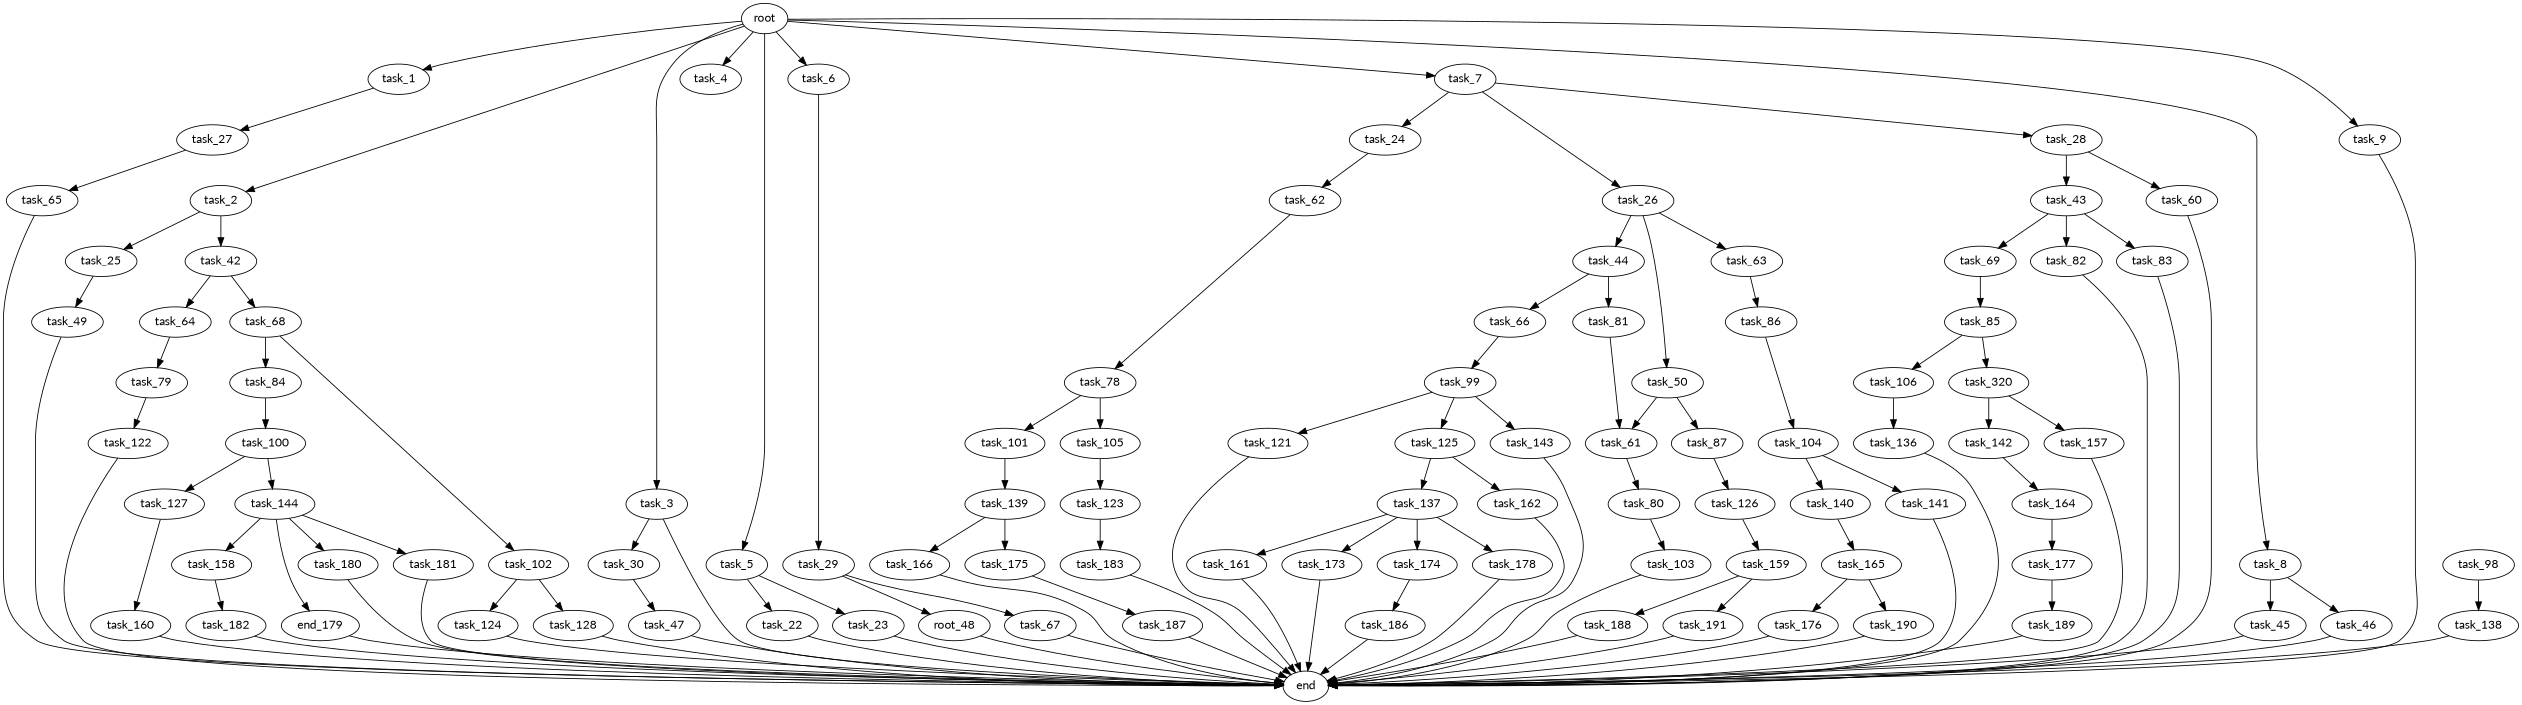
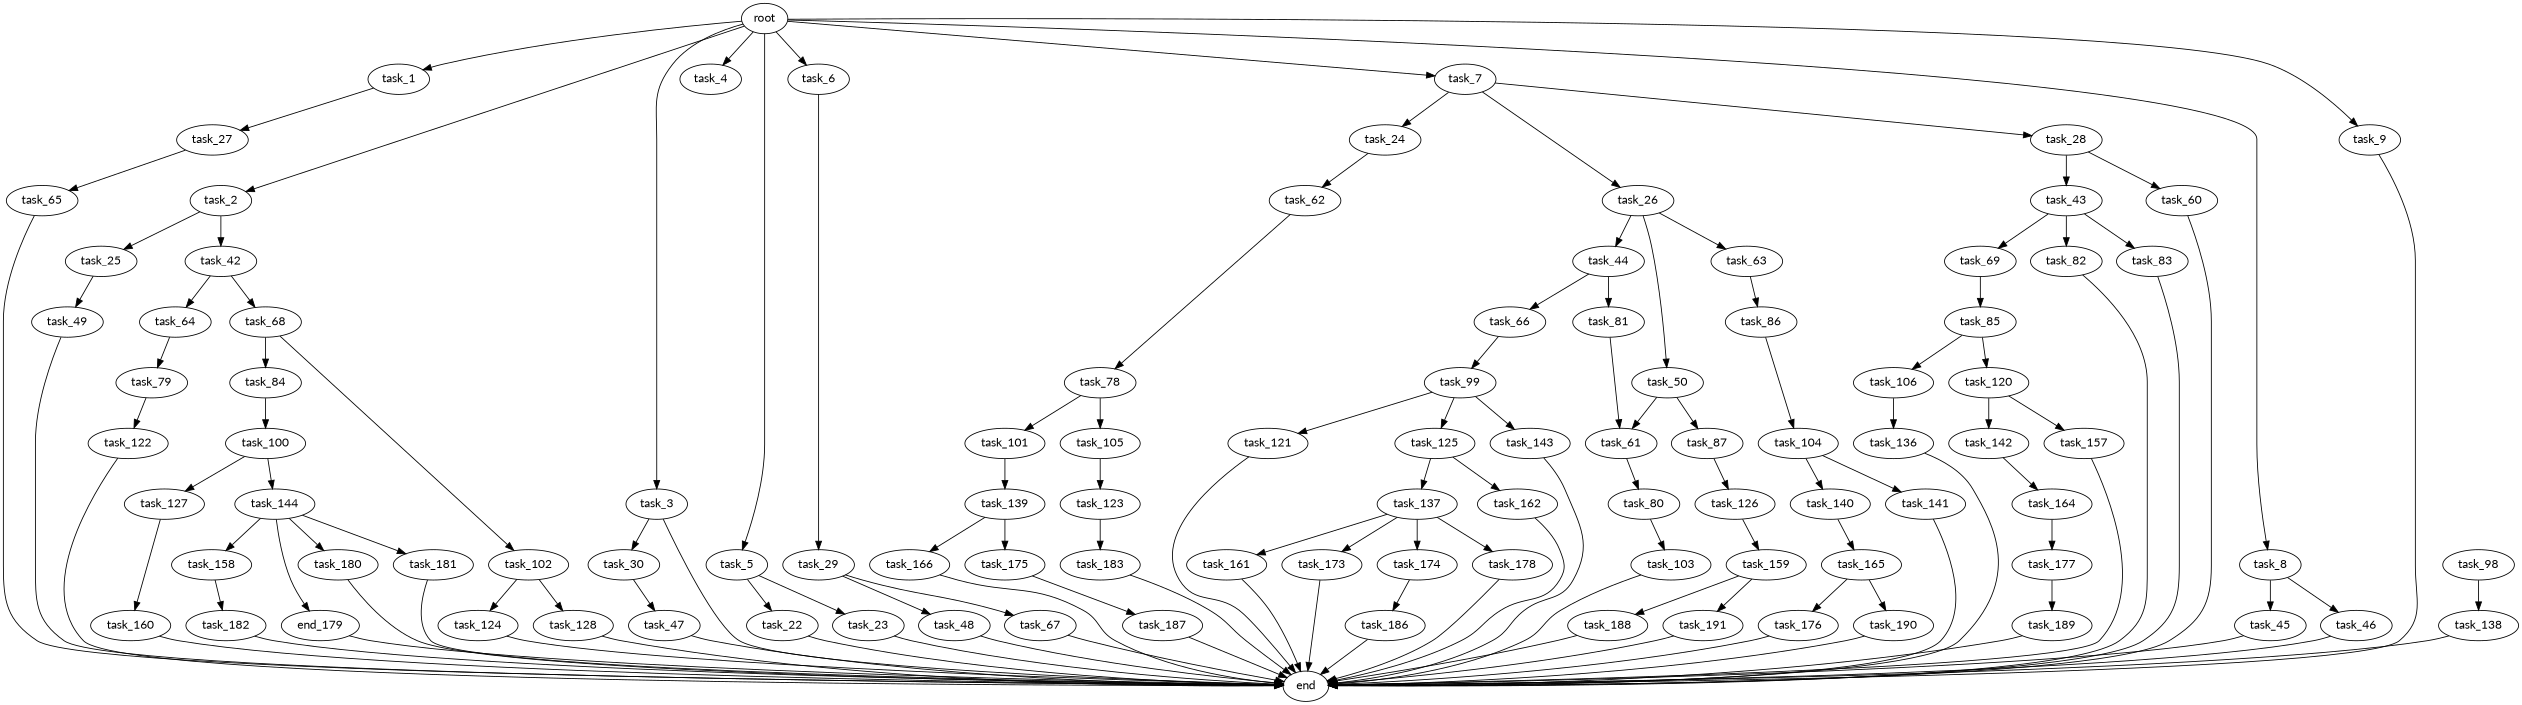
node "task_320": label "task_320" -> "task_120"
node "root_48": label "root_48" -> "task_48"
